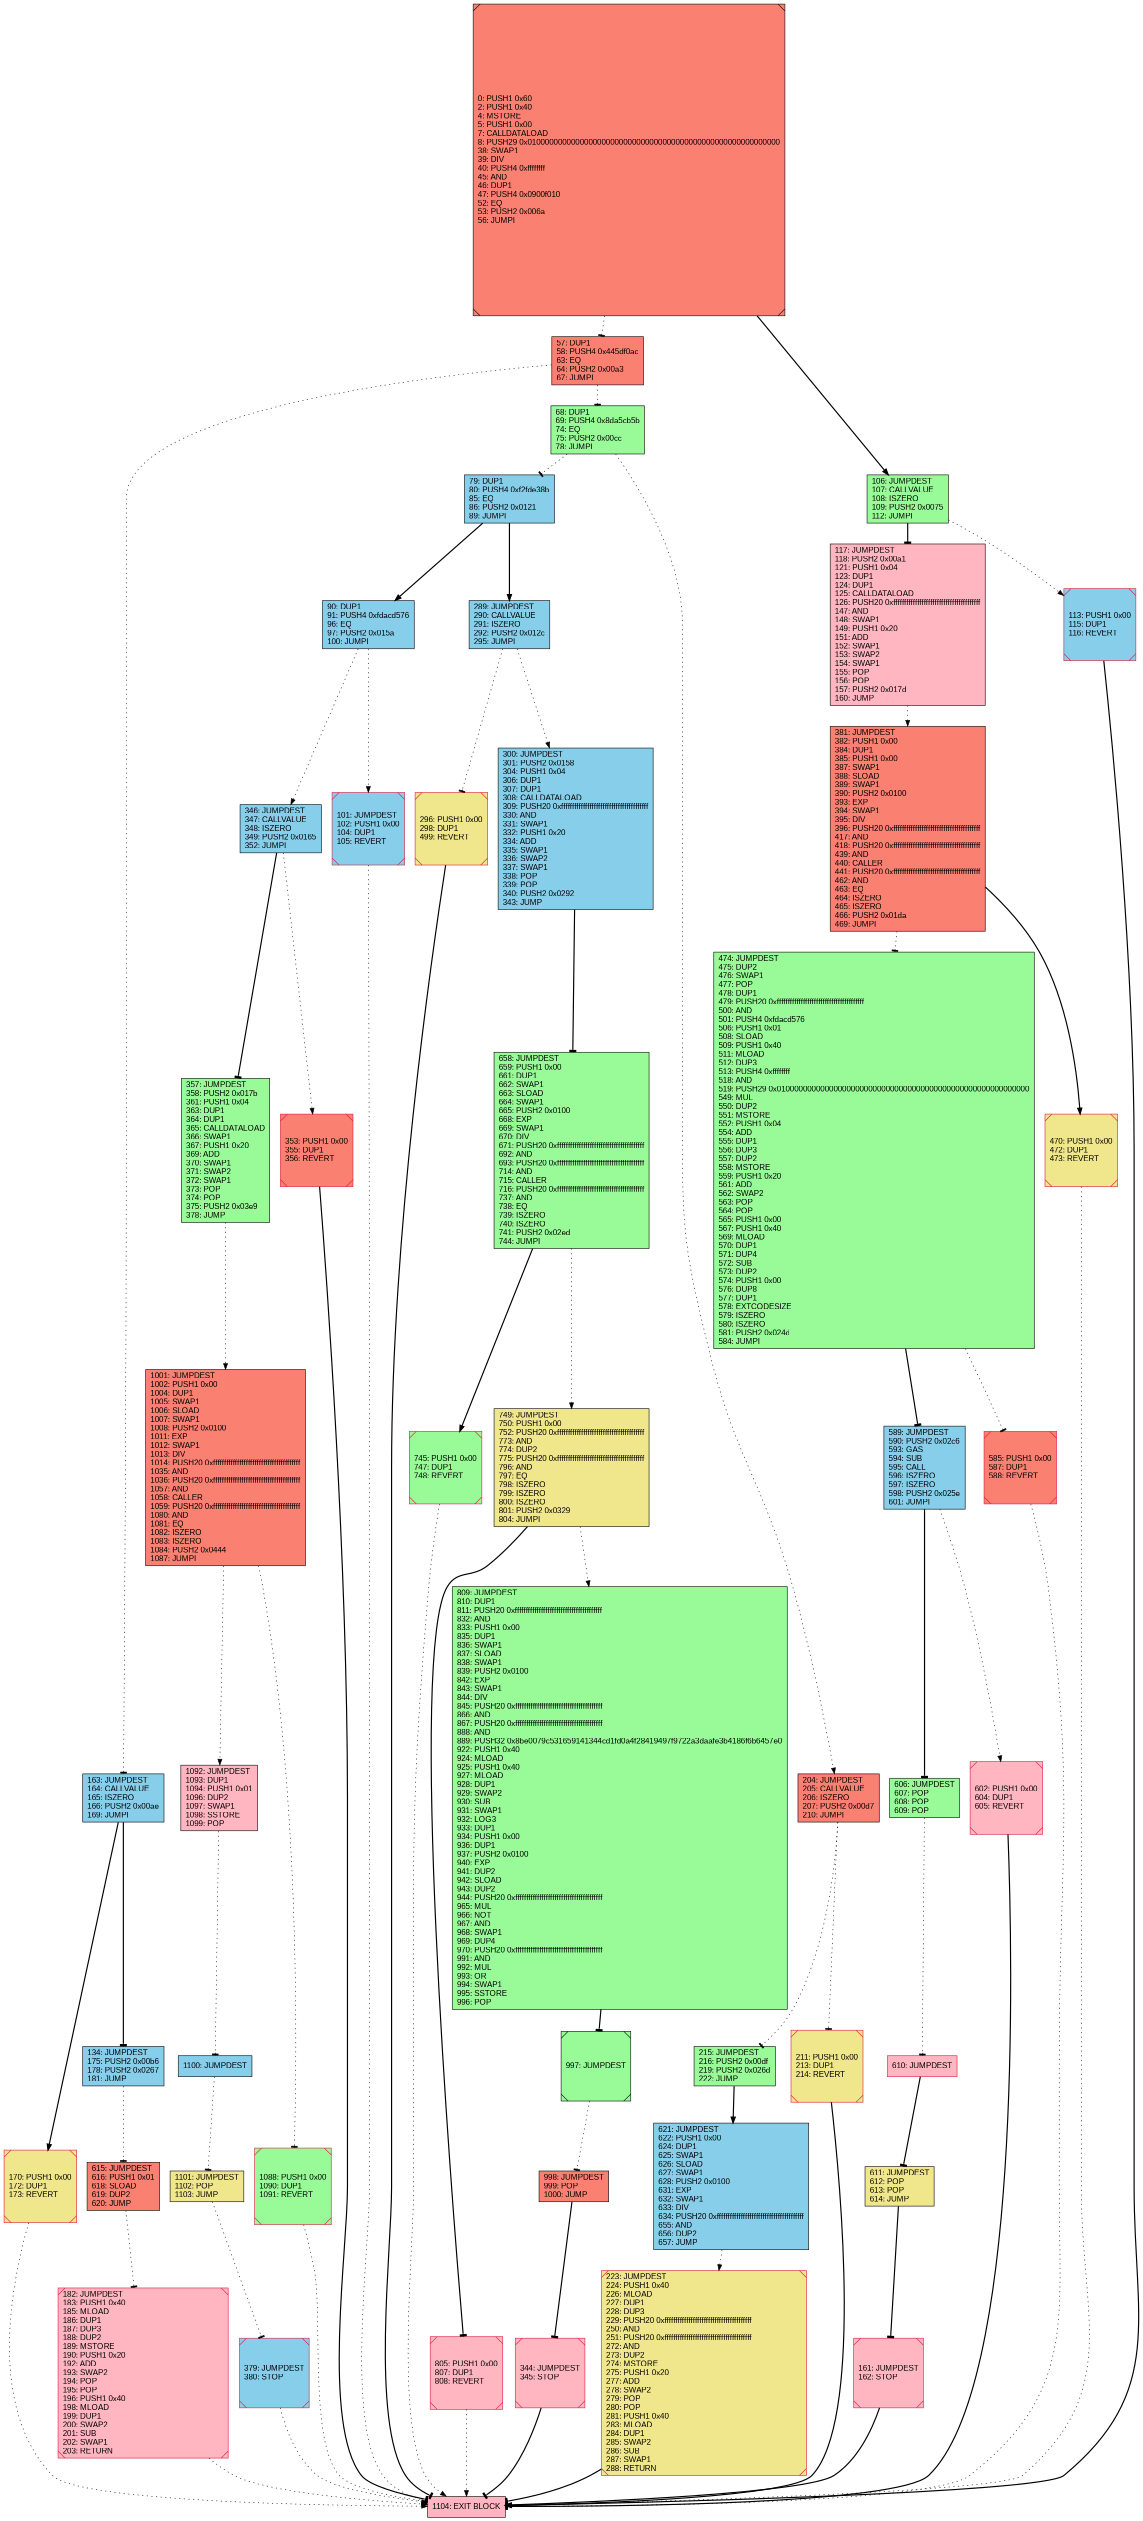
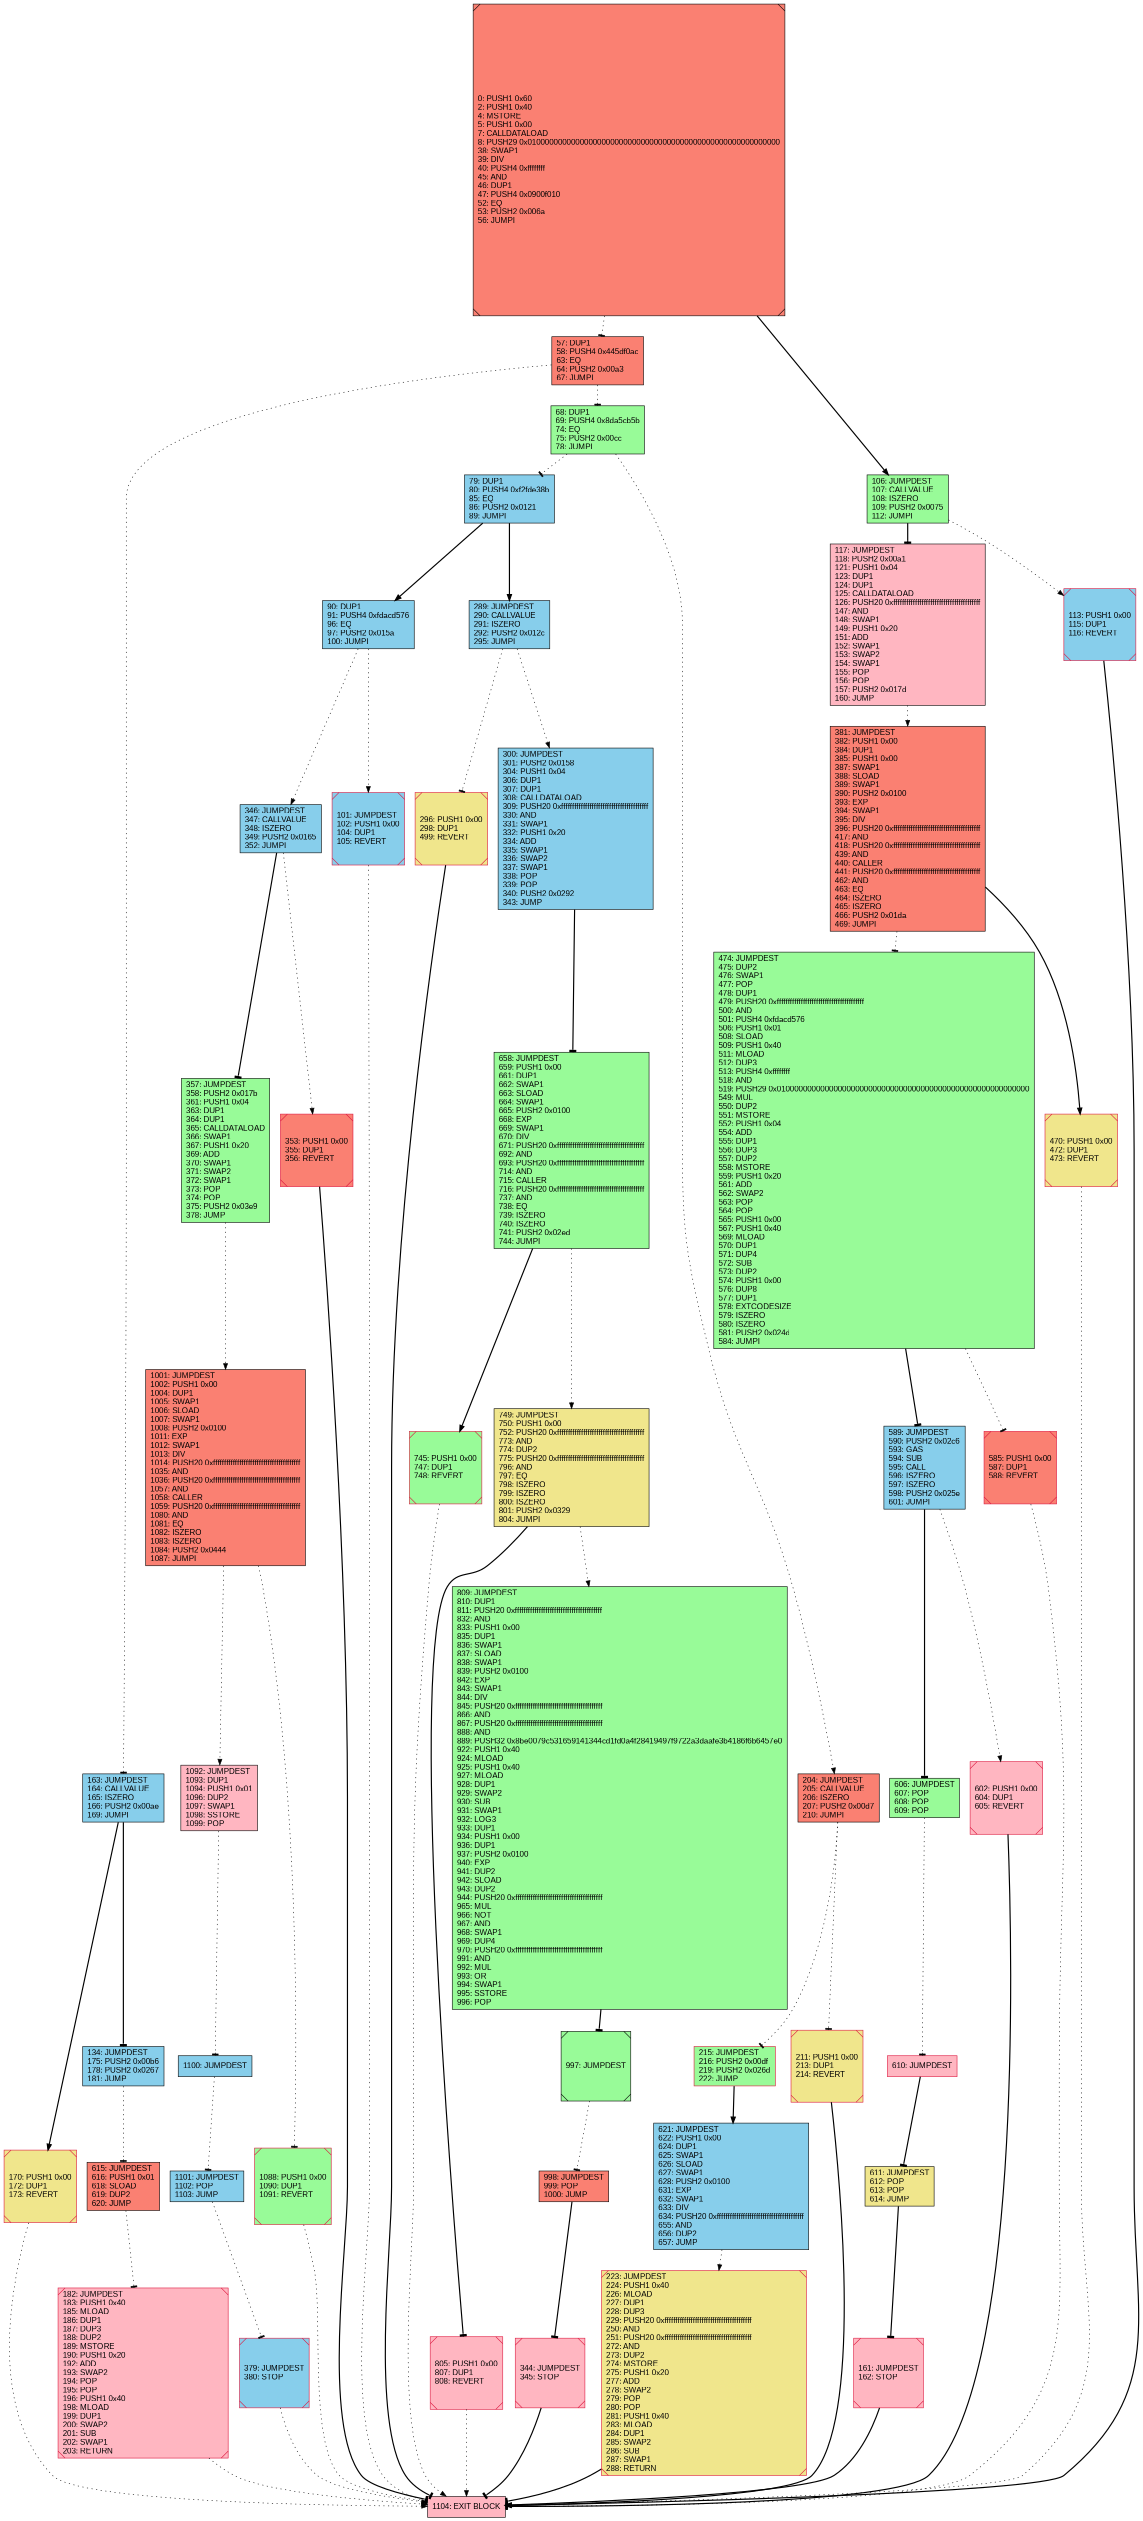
node "215: JUMPDEST 216: PUSH2 0x00df 219: PUSH2 0x026d 222: JUMP": color black -> crimson
node "1101: JUMPDEST 1102: POP 1103: JUMP": fillcolor khaki -> skyblue
